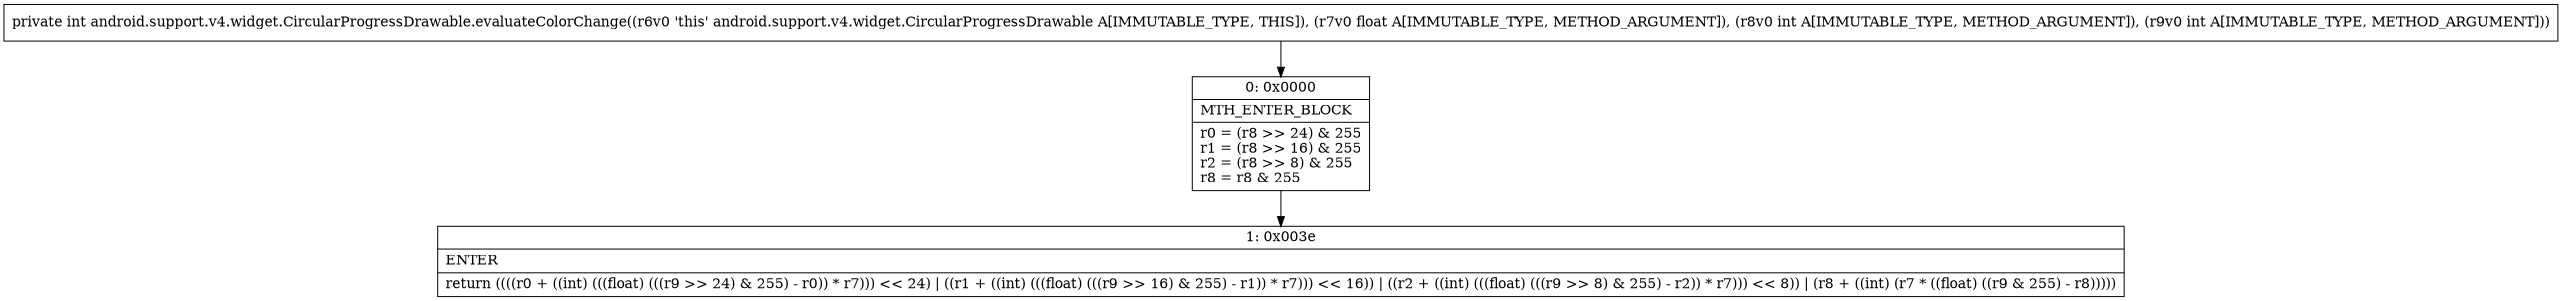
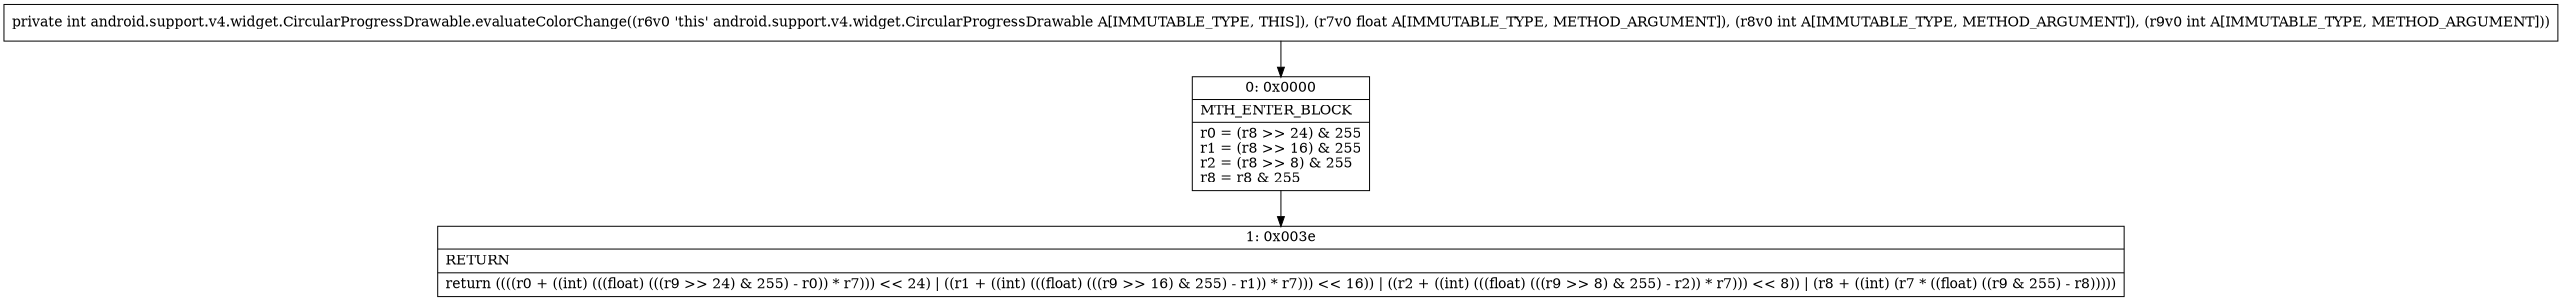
node "1: 0x003e": text "ENTER" -> "RETURN"
